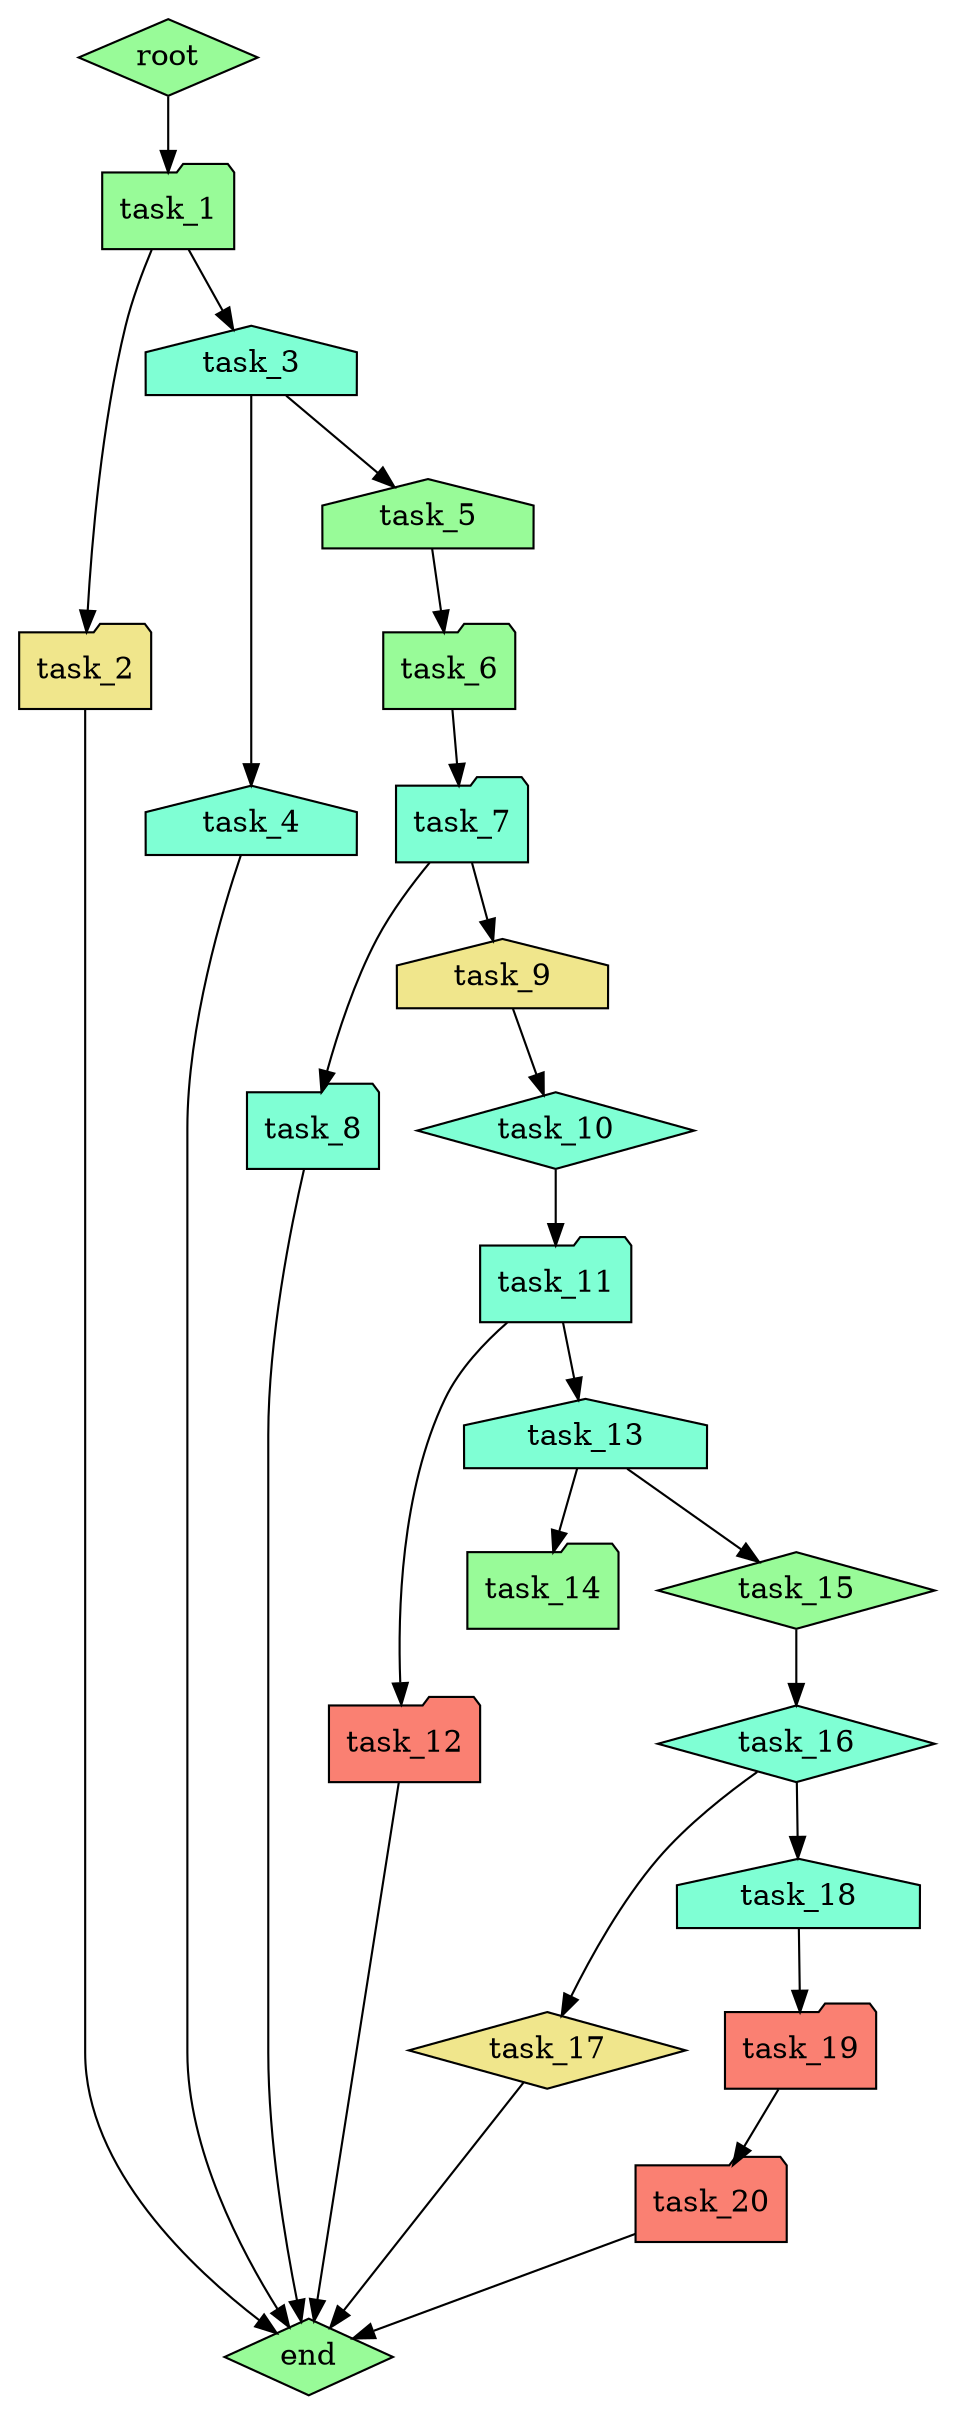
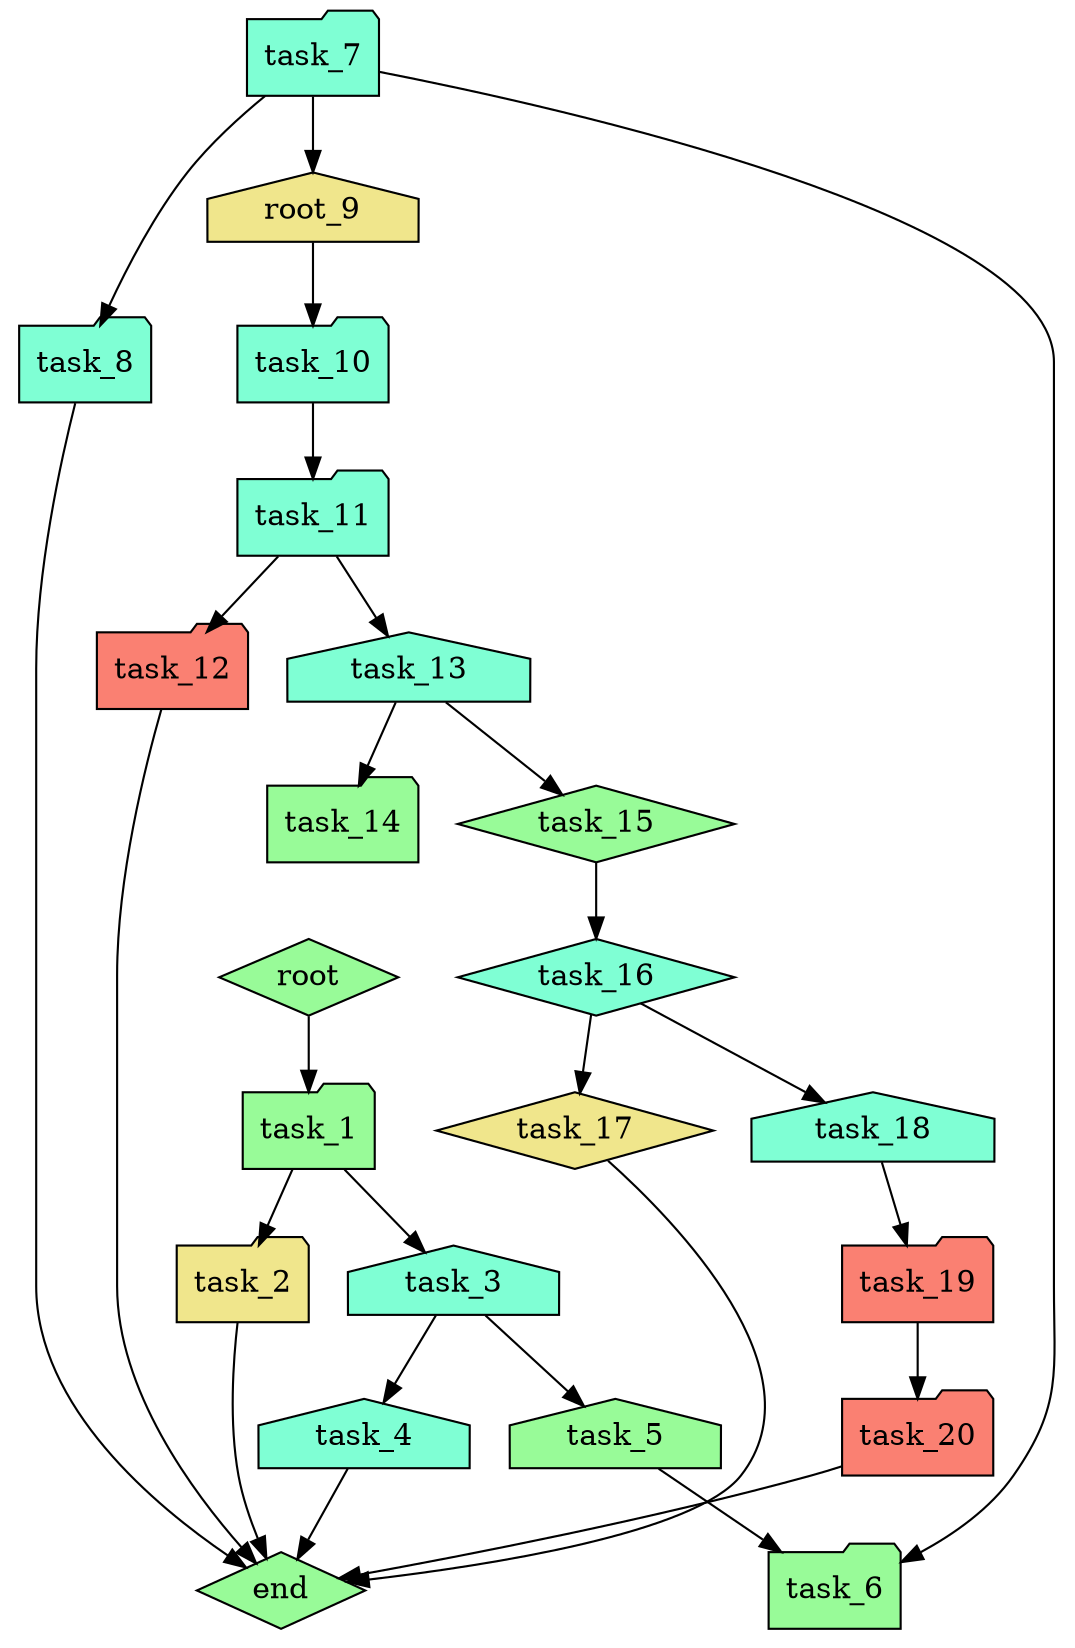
edge "task_6" -> "task_7": reversed
node "task_9": label "task_9" -> "root_9"
node "task_10": shape diamond -> folder
